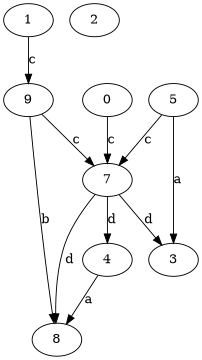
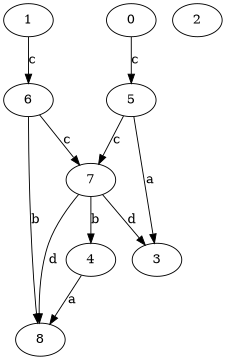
node "9": label "9" -> "6"
edge "0" -> "7": now "0" -> "5"
edge "7" -> "4": label "d" -> "b"
